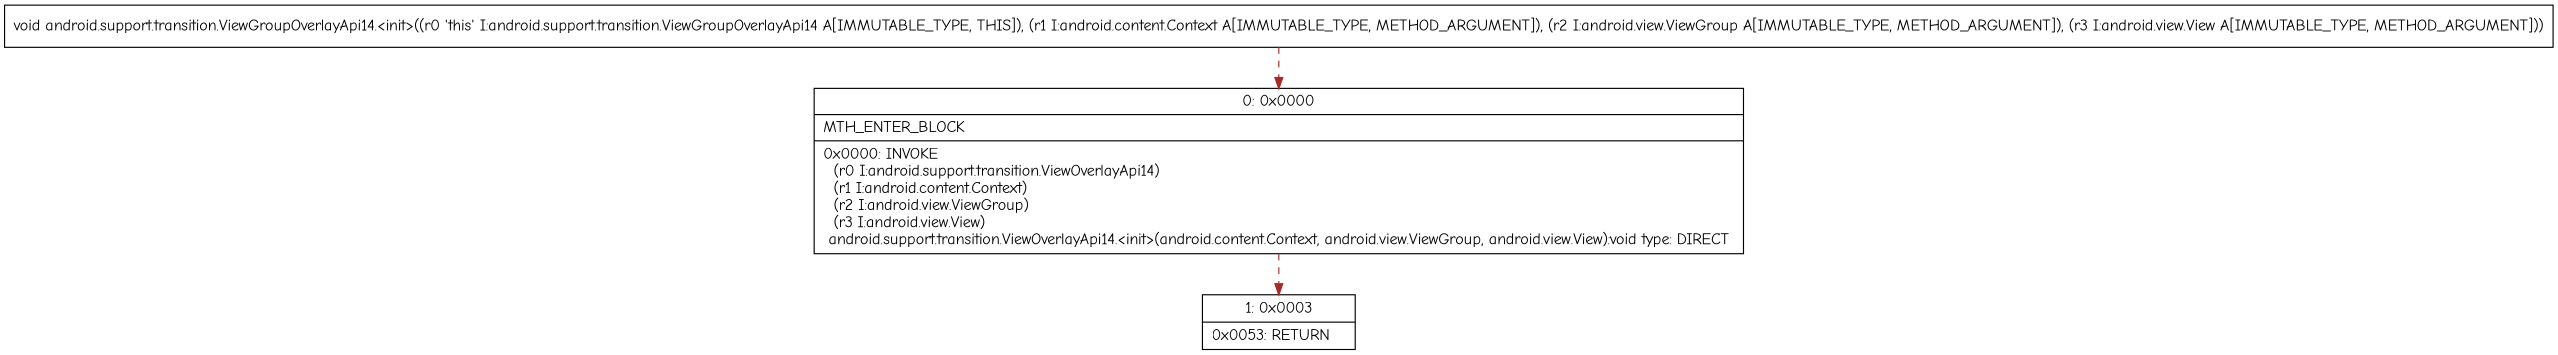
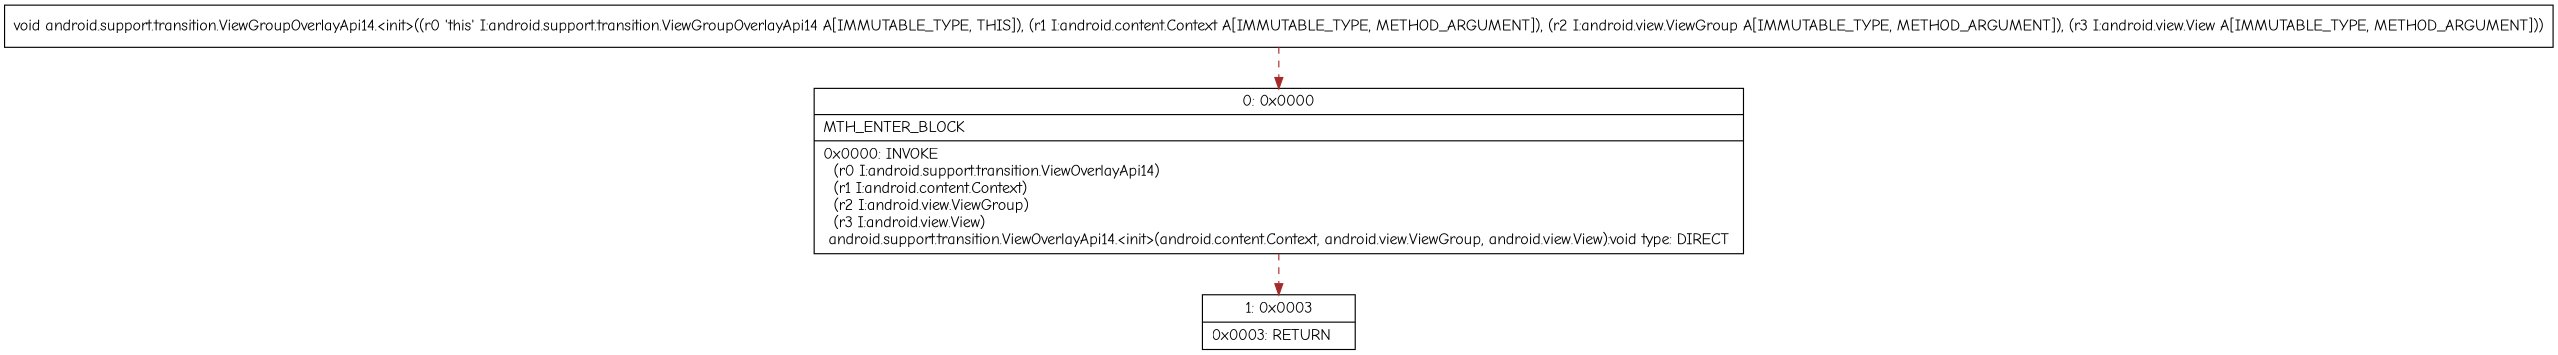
node "1: 0x0003": text "0x0053: RETURN" -> "0x0003: RETURN"
